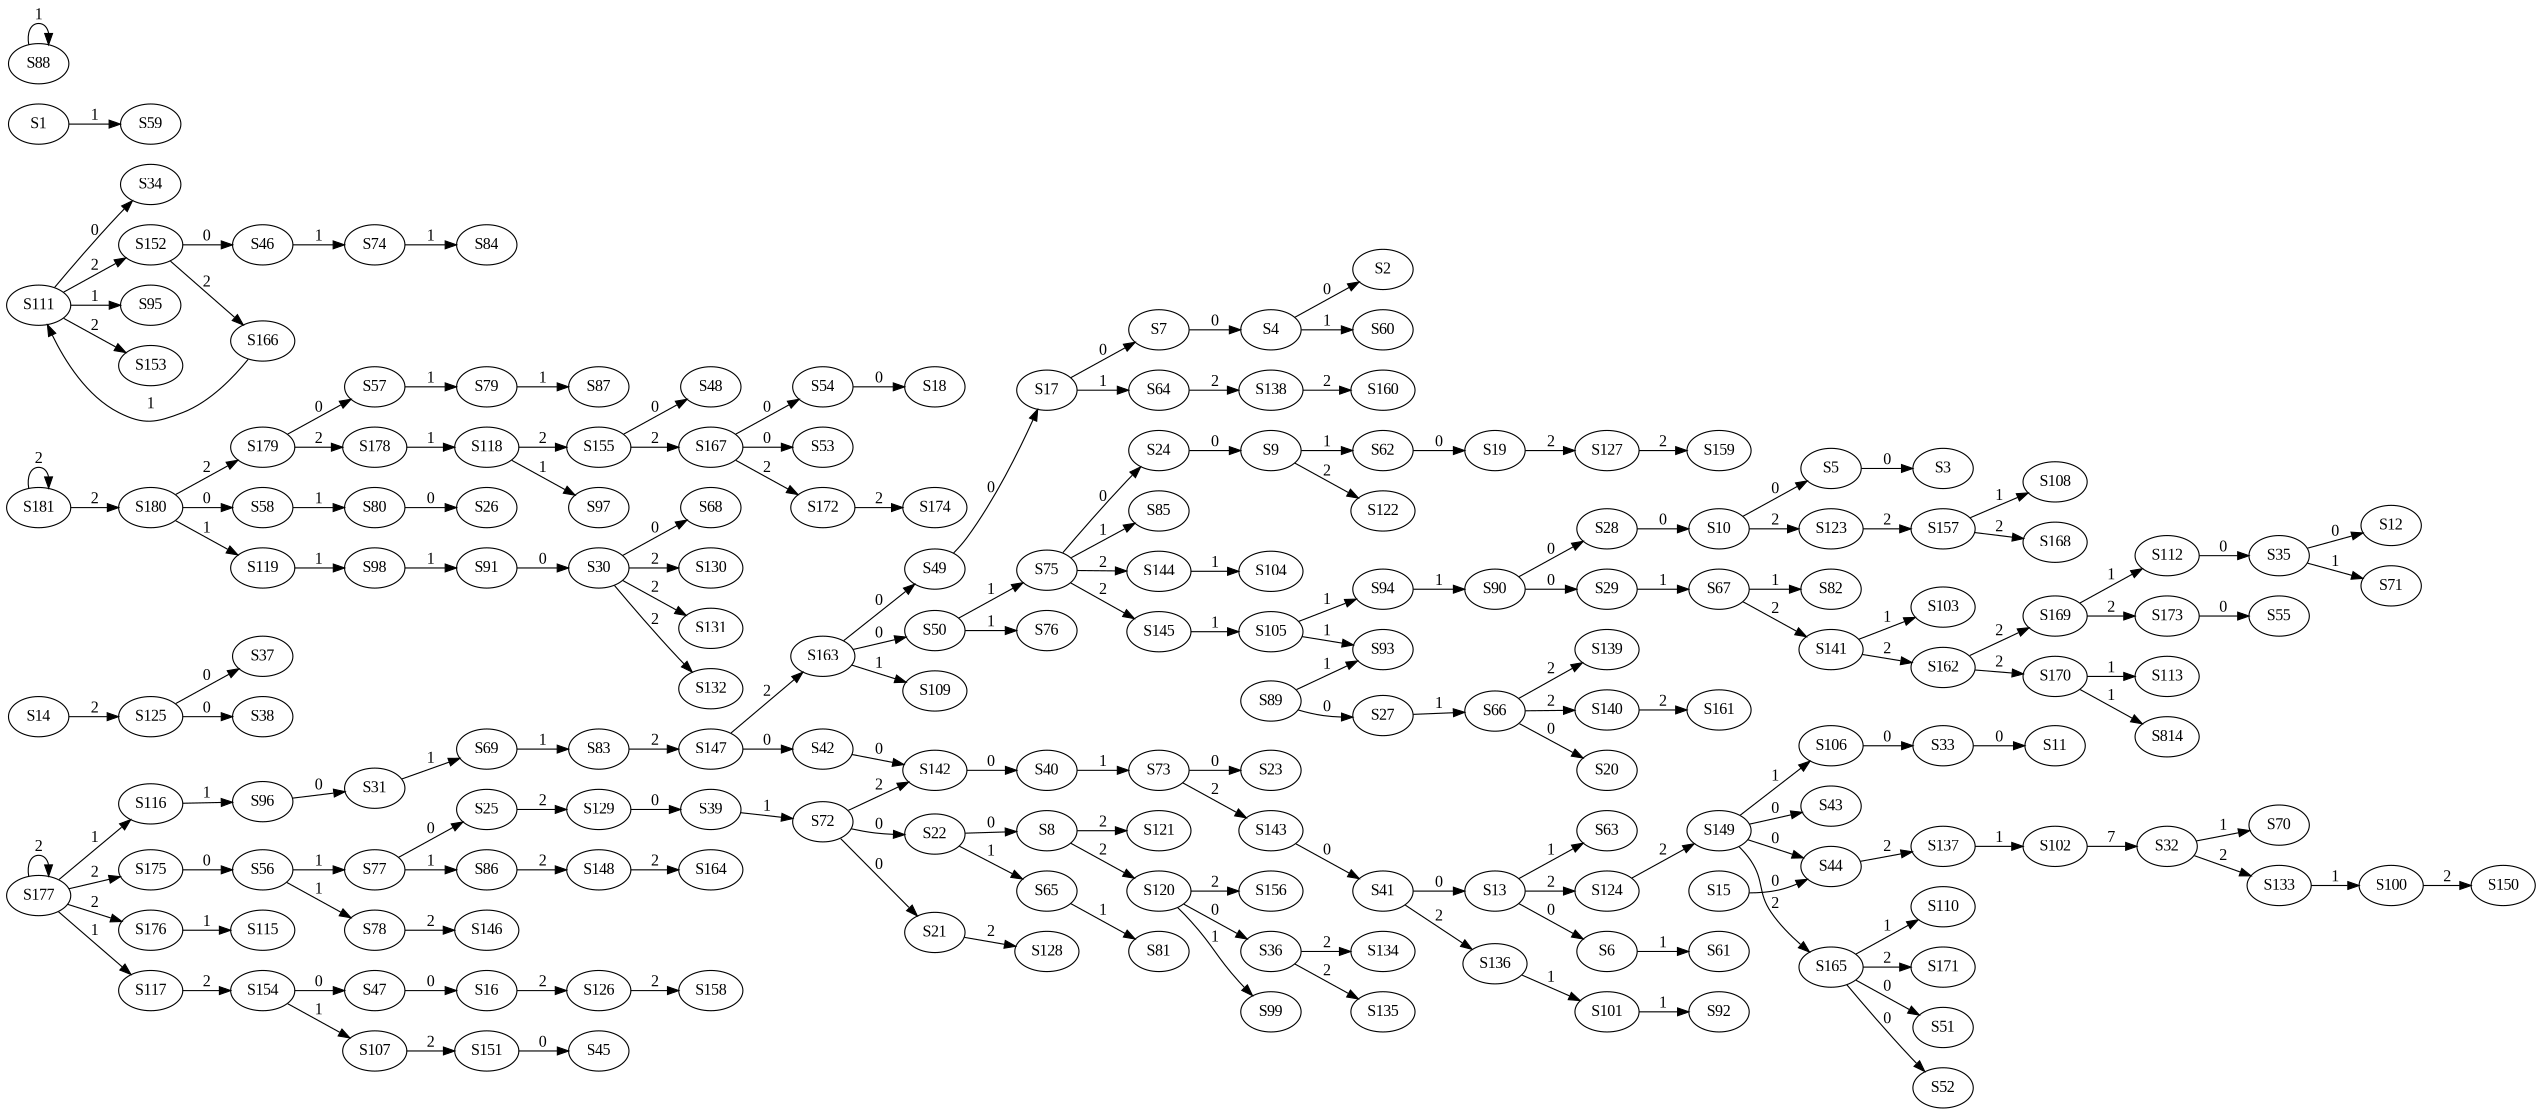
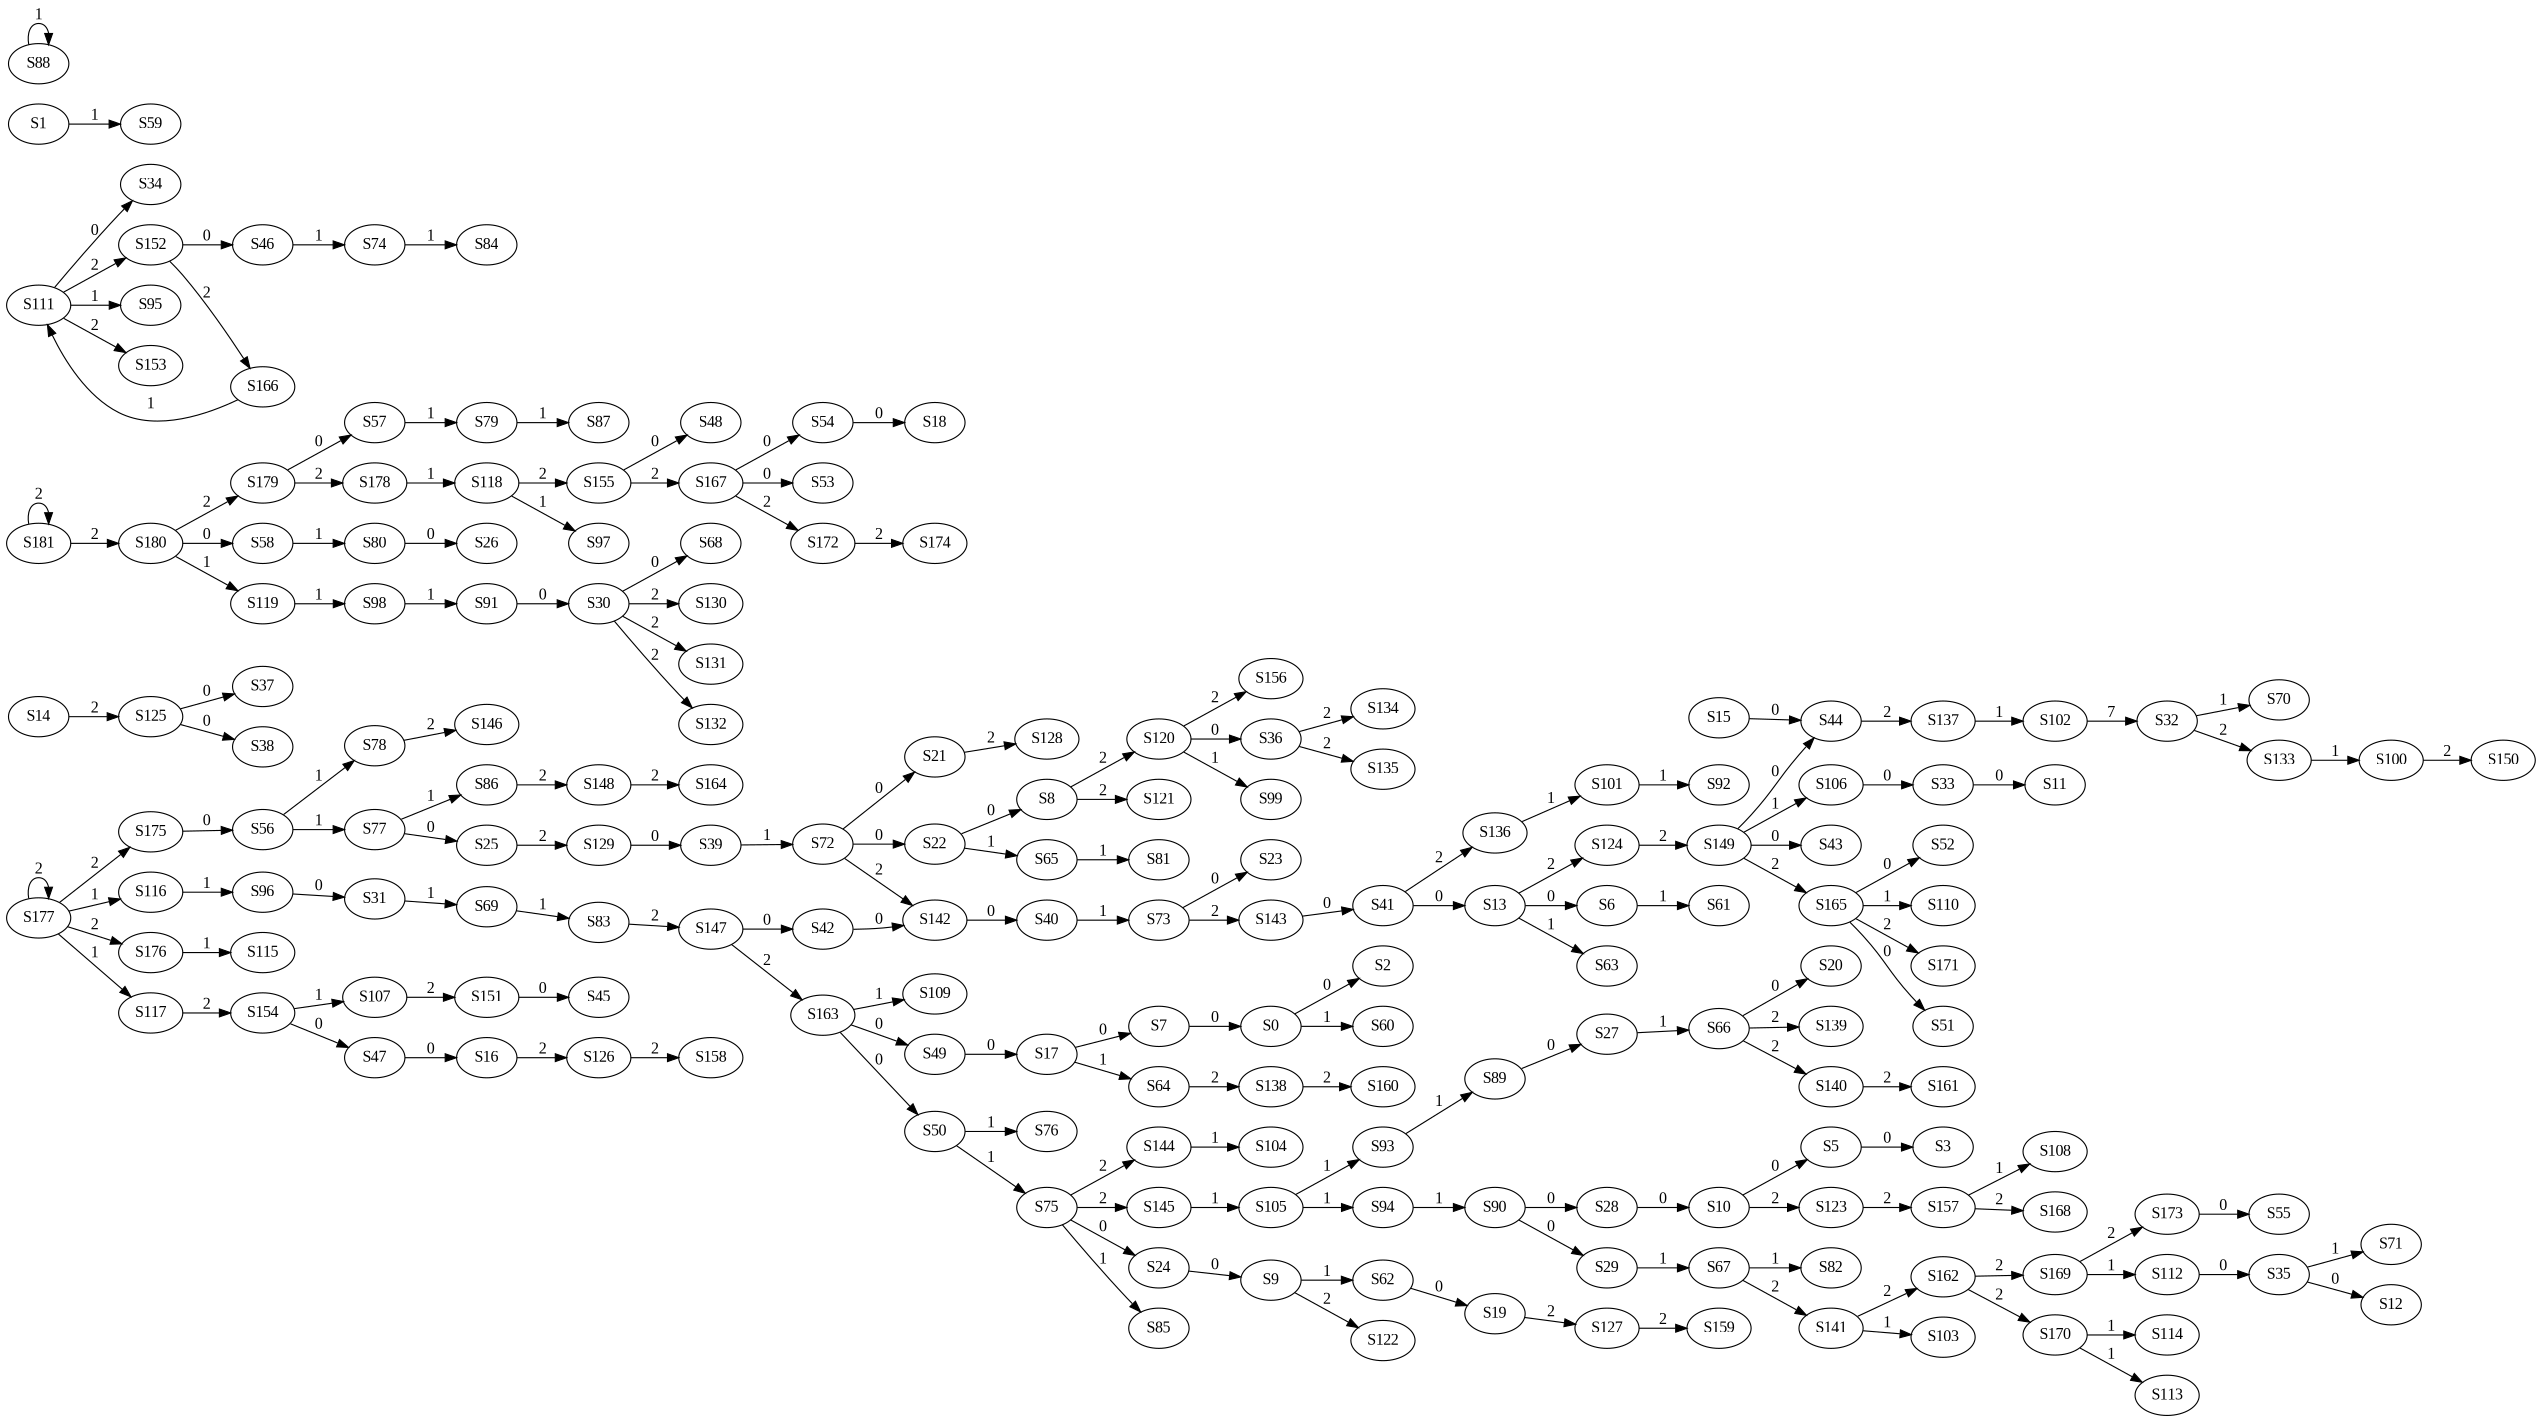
node "S4": label "S4" -> "S0"
edge "S89" -> "S93": reversed
node "S814": label "S814" -> "S114"
